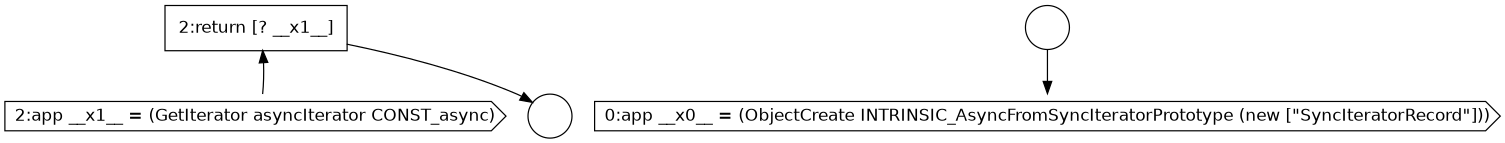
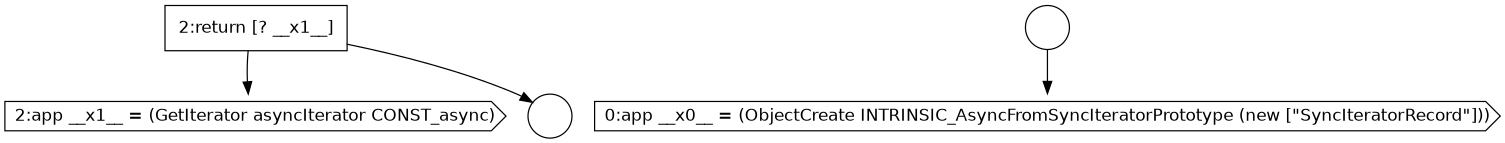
edge "2:app __x1__ = (GetIterator asyncIterator CONST_async)" -> "2:return [? __x1__]": reversed
